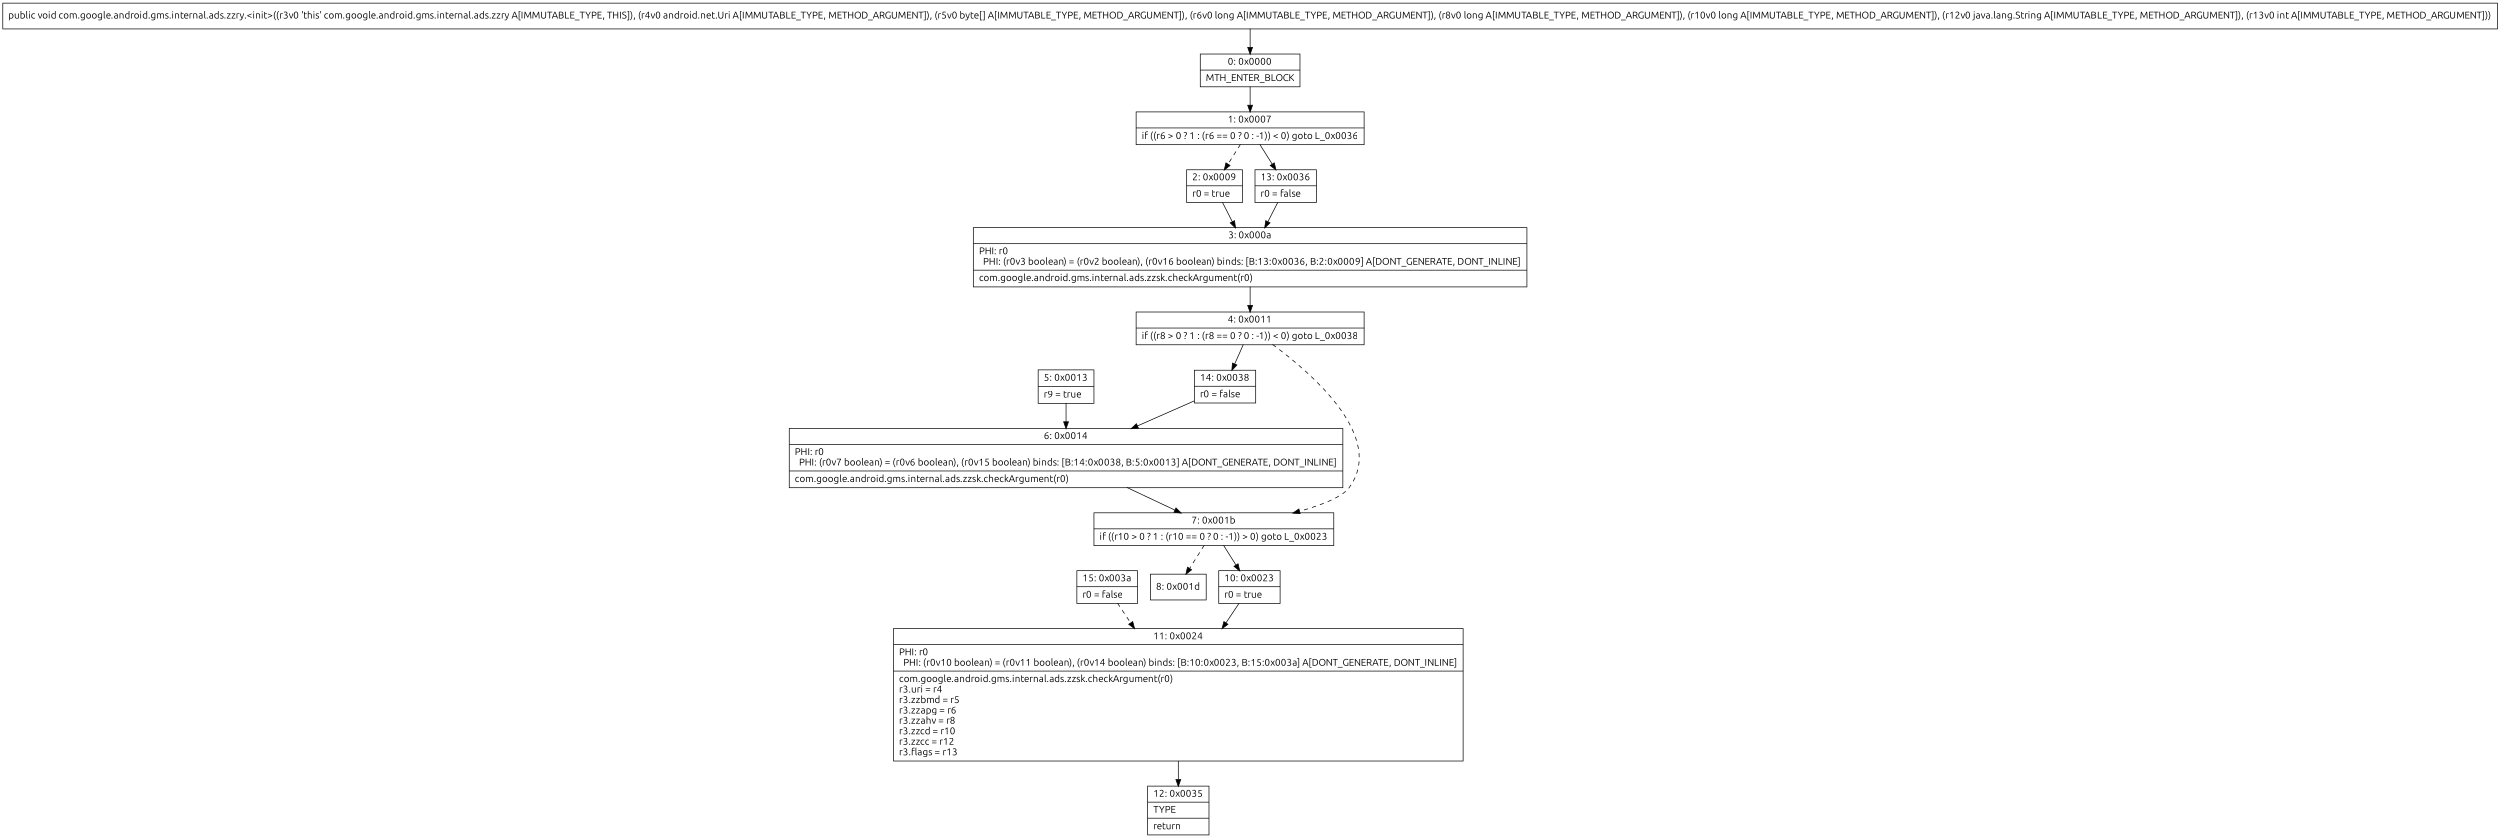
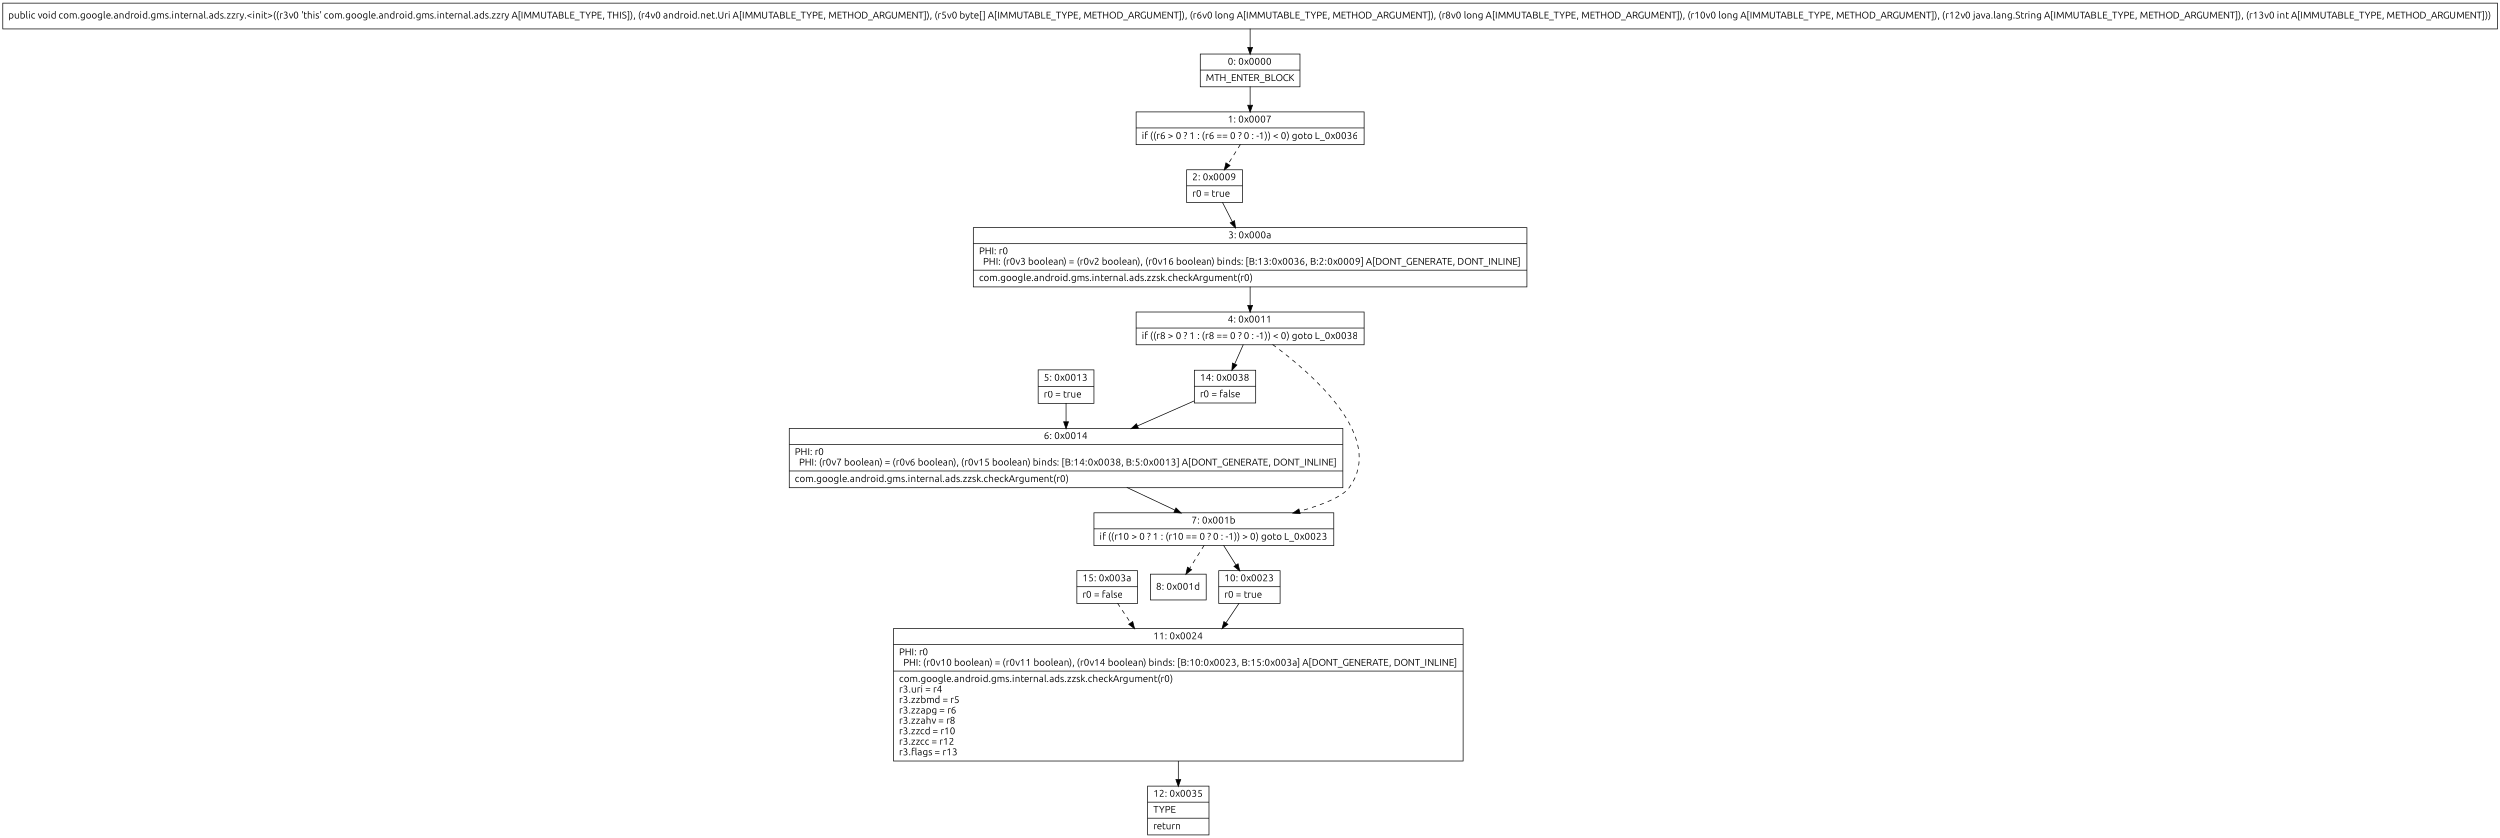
node "13: 0x0036": removed
node "5: 0x0013": text "r9 = true" -> "r0 = true"
